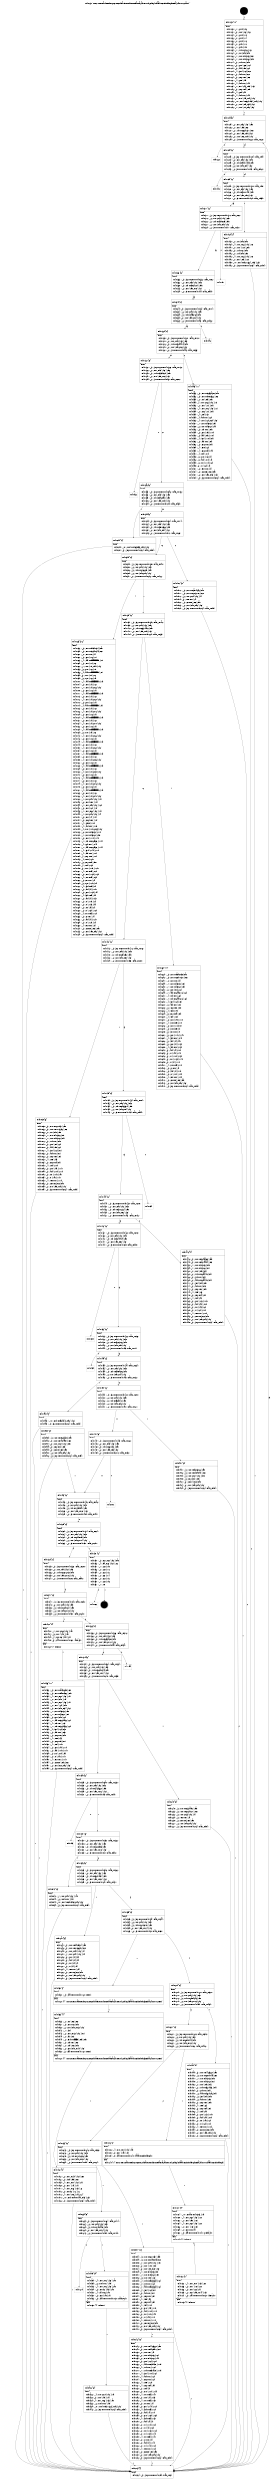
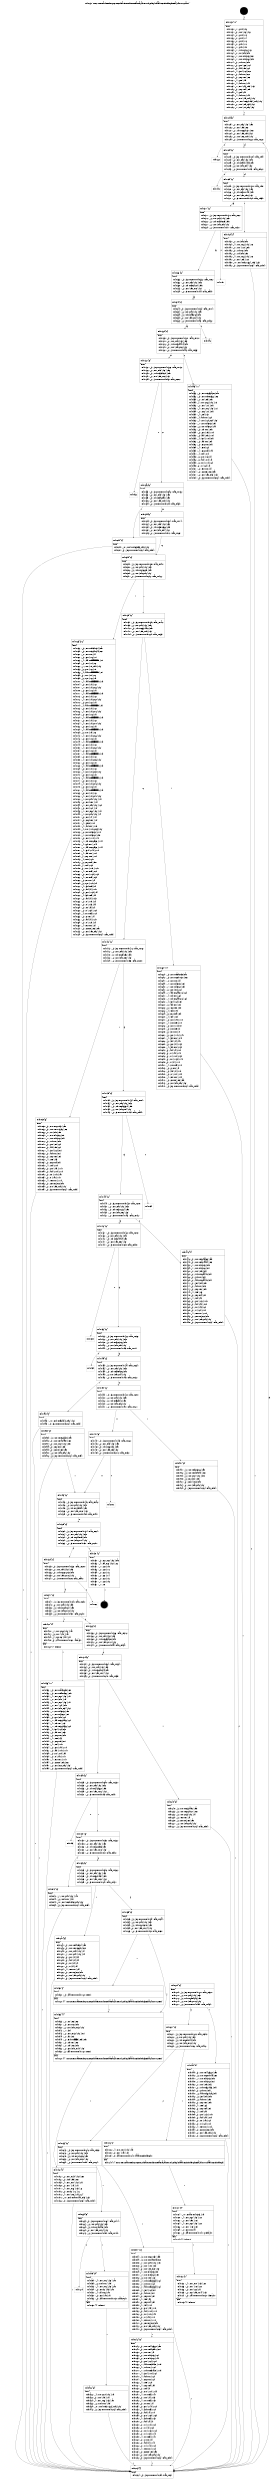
node "0x401b12 [30]": removed
edge "0x401f20 [18]" -> "0x401cec": now "0x40152b [28]" -> "0x401cec"
node "0x401faa": removed
edge "0x4015ef [28]" -> "0x40160b [28]": now "0x4015ef [28]" -> "0x401b35 [44]"
edge "0x401c31 [21]" -> "0x401c14 [29]": reversed
